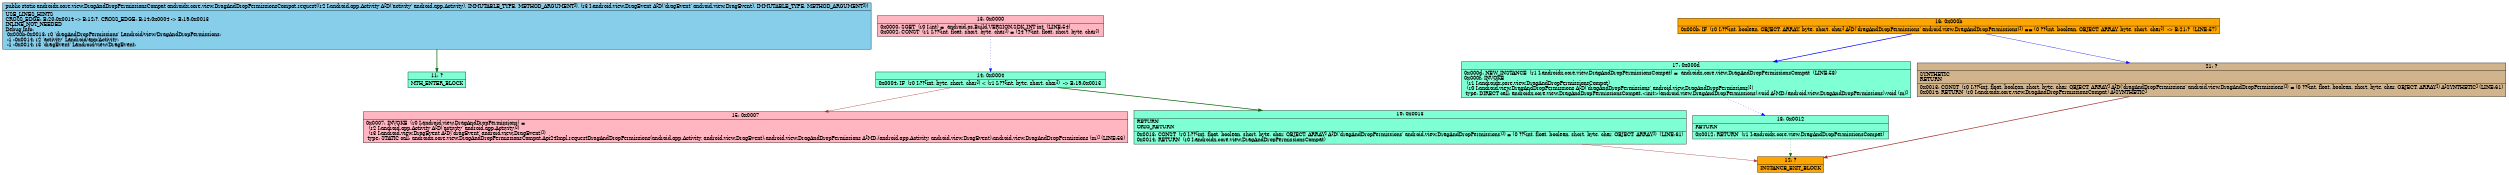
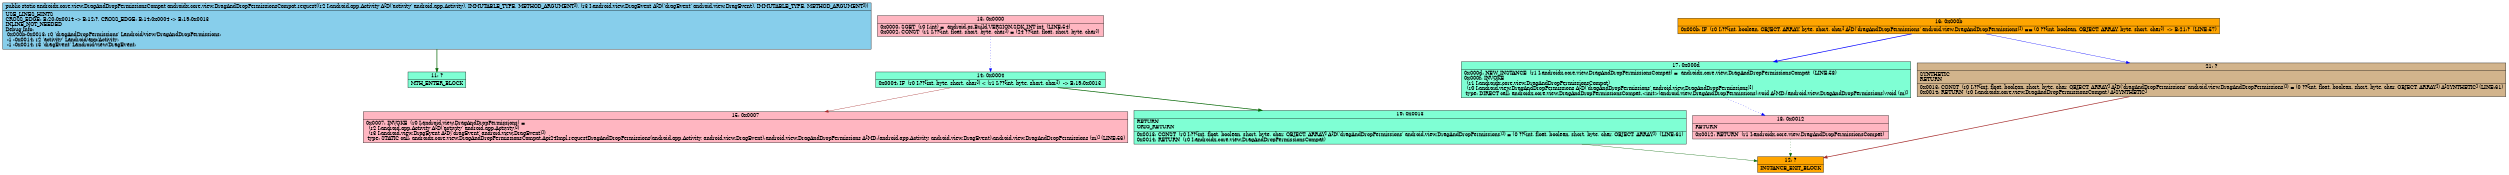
node "18: 0x0012": fillcolor aquamarine -> lightpink
edge "19: 0x0013" -> "12: ?": color brown -> darkgreen
